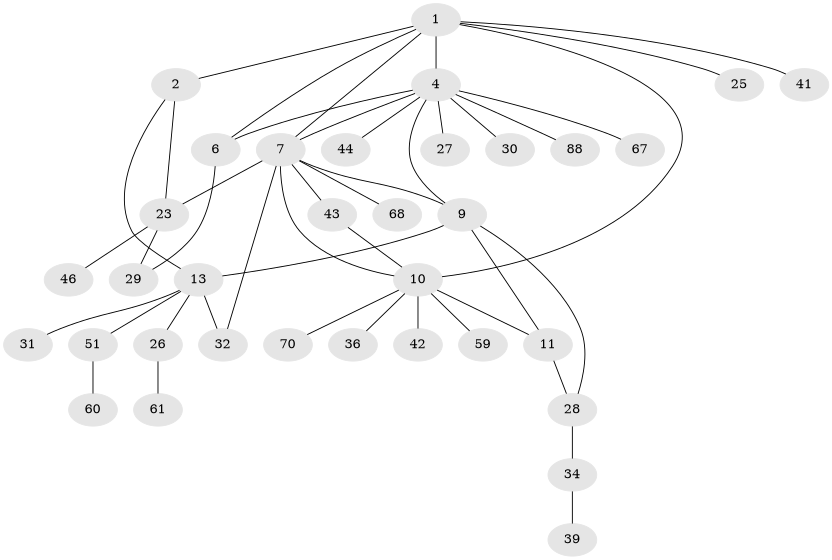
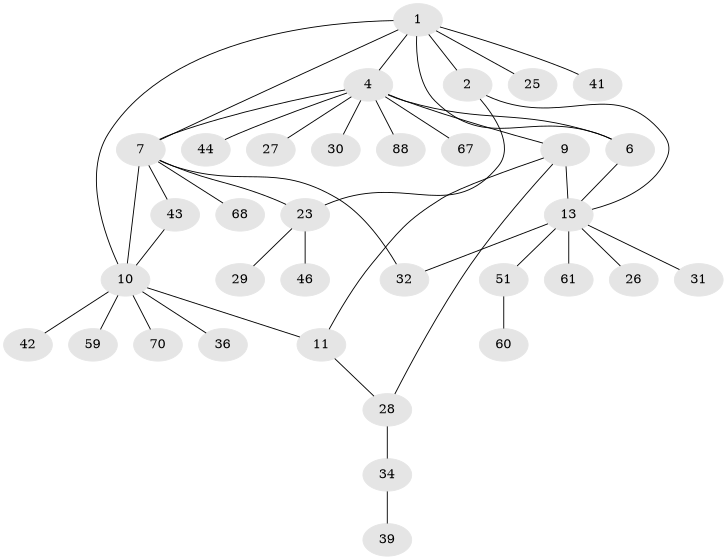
edge "7" -- "9": removed
edge "6" -- "29": now "6" -- "13"
edge "26" -- "61": now "13" -- "61"
